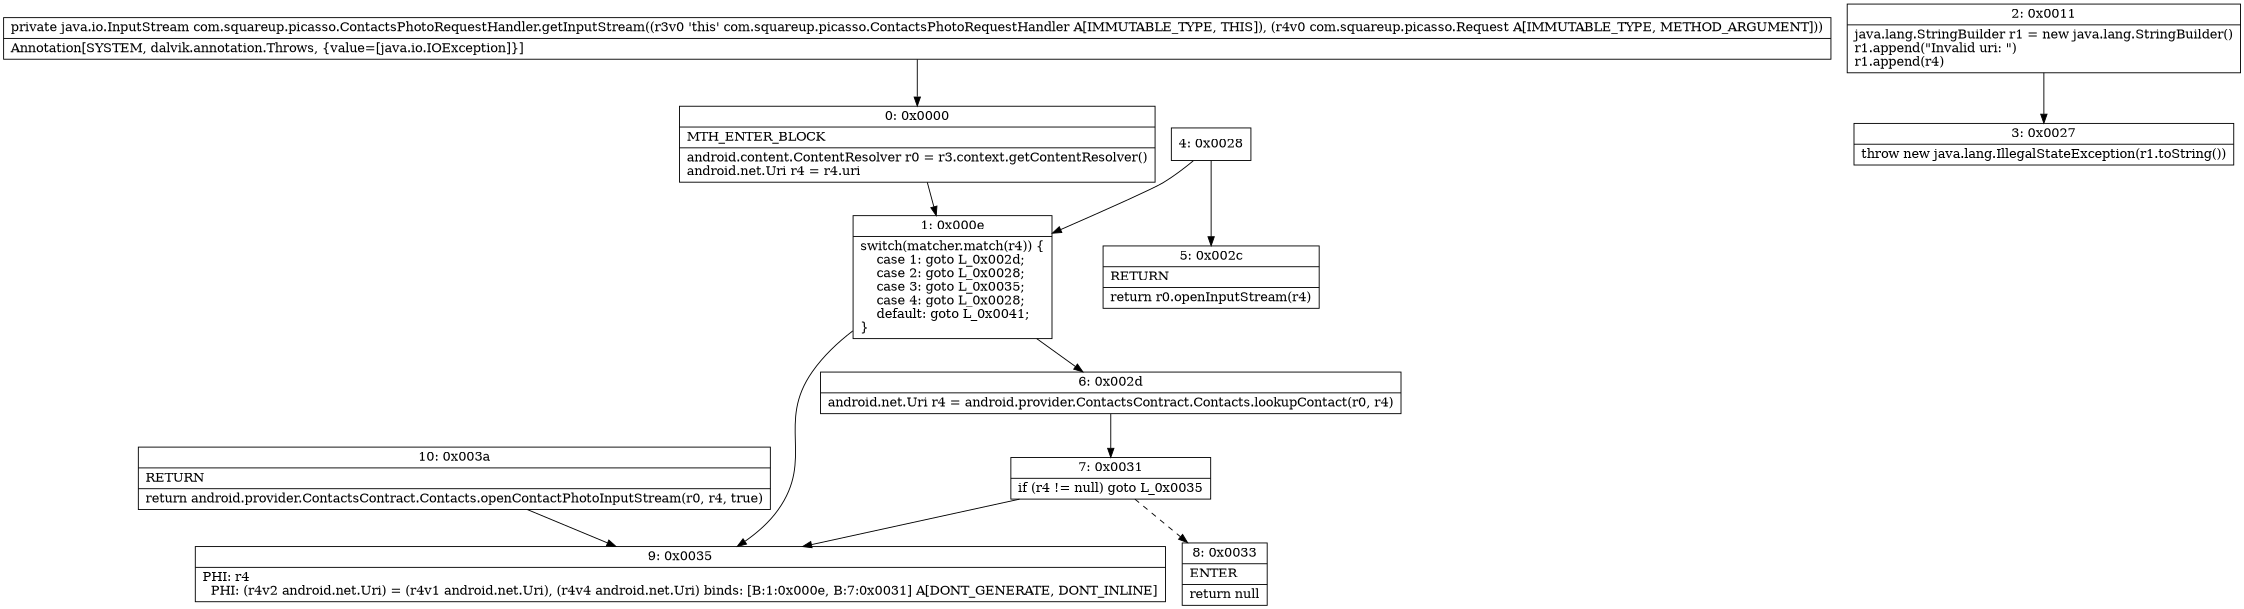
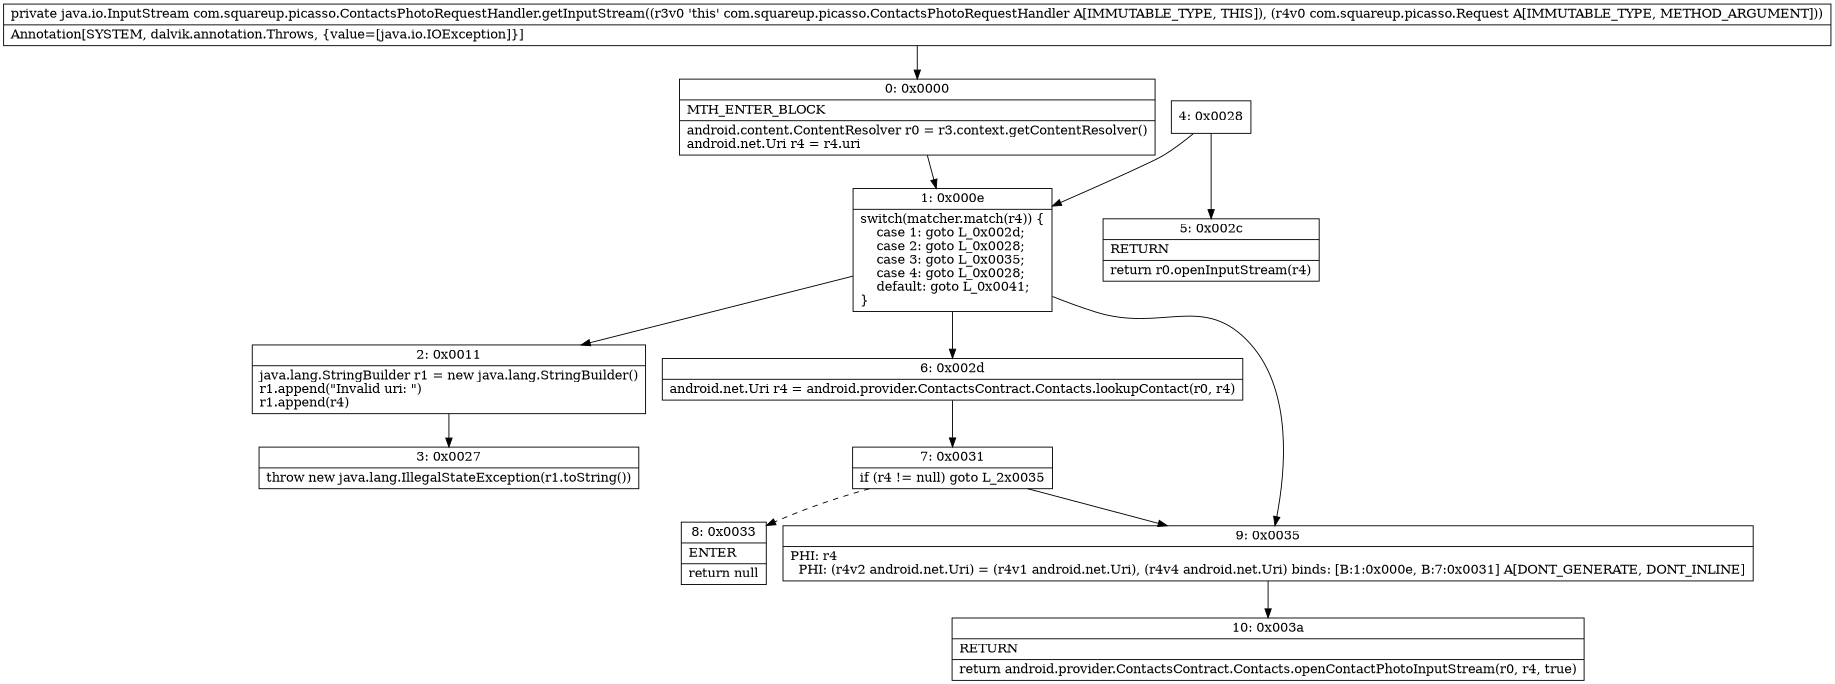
edge "1: 0x000e" -> "2: 0x0011": added
node "7: 0x0031": text "if (r4 != null) goto L_0x0035" -> "if (r4 != null) goto L_2x0035"
edge "10: 0x003a" -> "9: 0x0035": reversed
